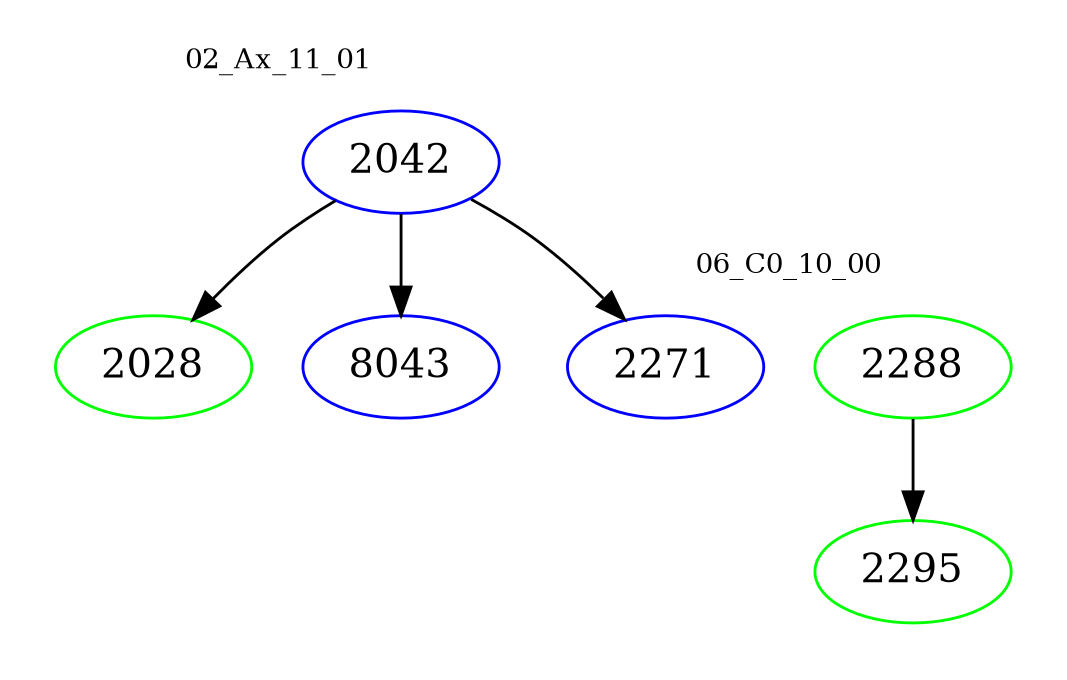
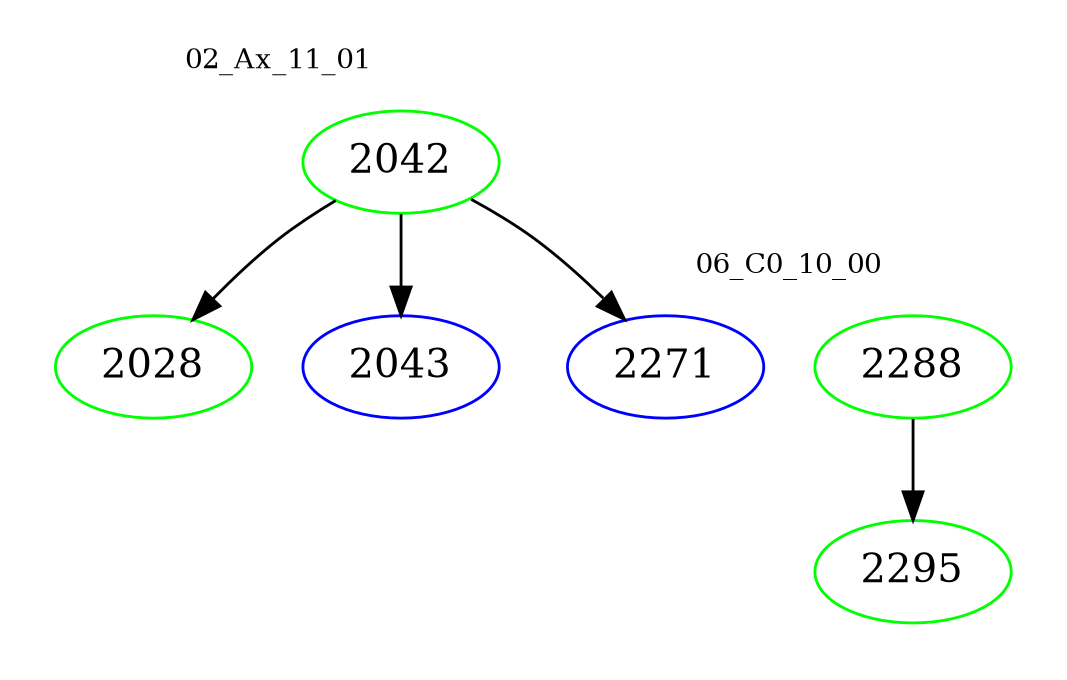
node "2042": color blue -> green
node "8043": label "8043" -> "2043"
